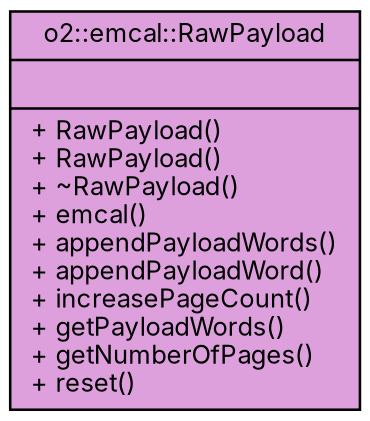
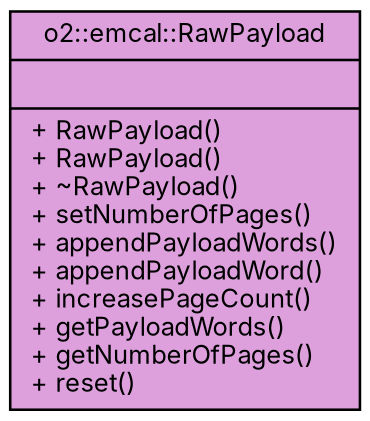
node "o2::emcal::RawPayload": text "+ emcal()" -> "+ setNumberOfPages()"
